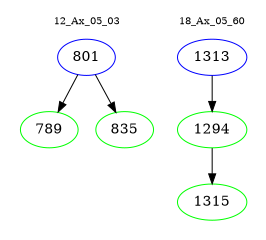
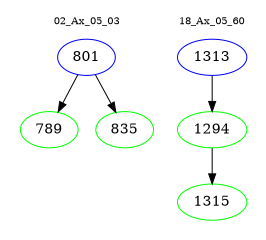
cluster "12_Ax_05_03": label "12_Ax_05_03" -> "02_Ax_05_03"
